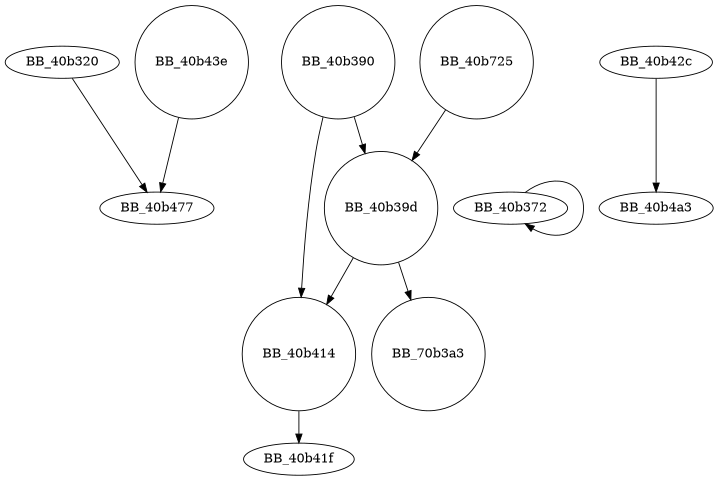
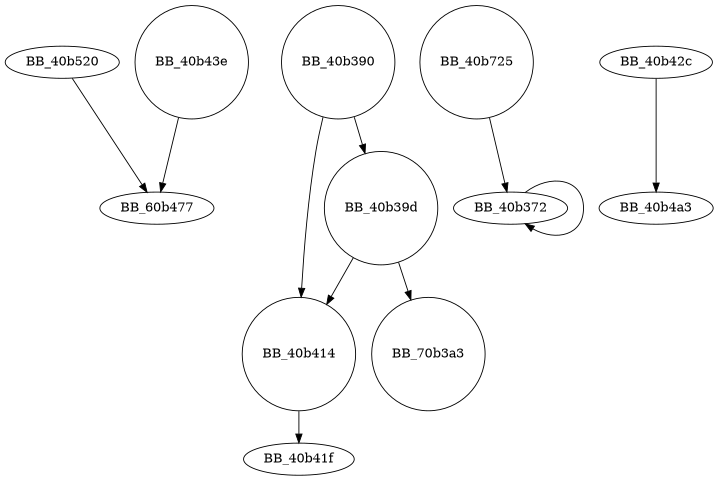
node "BB_40b320": label "BB_40b320" -> "BB_40b520"
edge "BB_40b725" -> "BB_40b39d": now "BB_40b725" -> "BB_40b372"
node "BB_40b477": label "BB_40b477" -> "BB_60b477"
